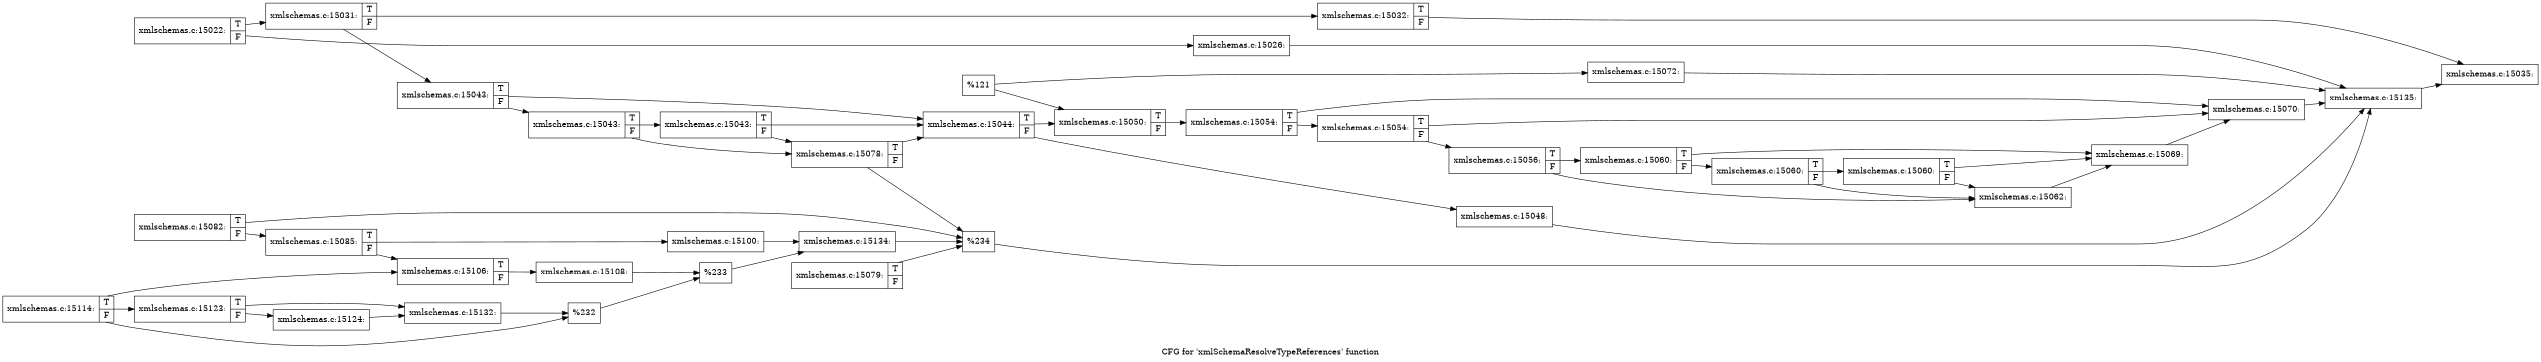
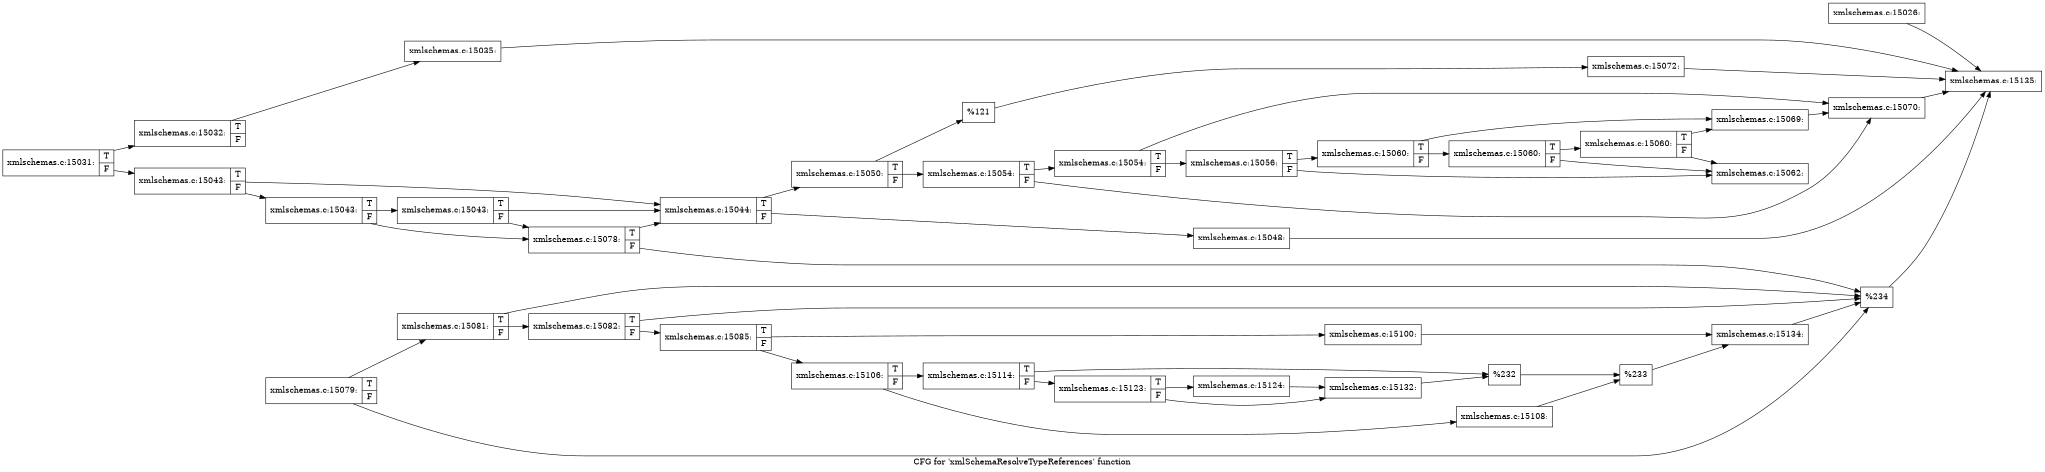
node "xmlschemas.c:15022:": removed
edge "xmlschemas.c:15135:" -> "xmlschemas.c:15035:": reversed
edge "%121" -> "xmlschemas.c:15050:": reversed
edge "xmlschemas.c:15062:" -> "xmlschemas.c:15069:": removed
edge "xmlschemas.c:15114:" -> "xmlschemas.c:15106:": reversed
node "xmlschemas.c:15081:": added
